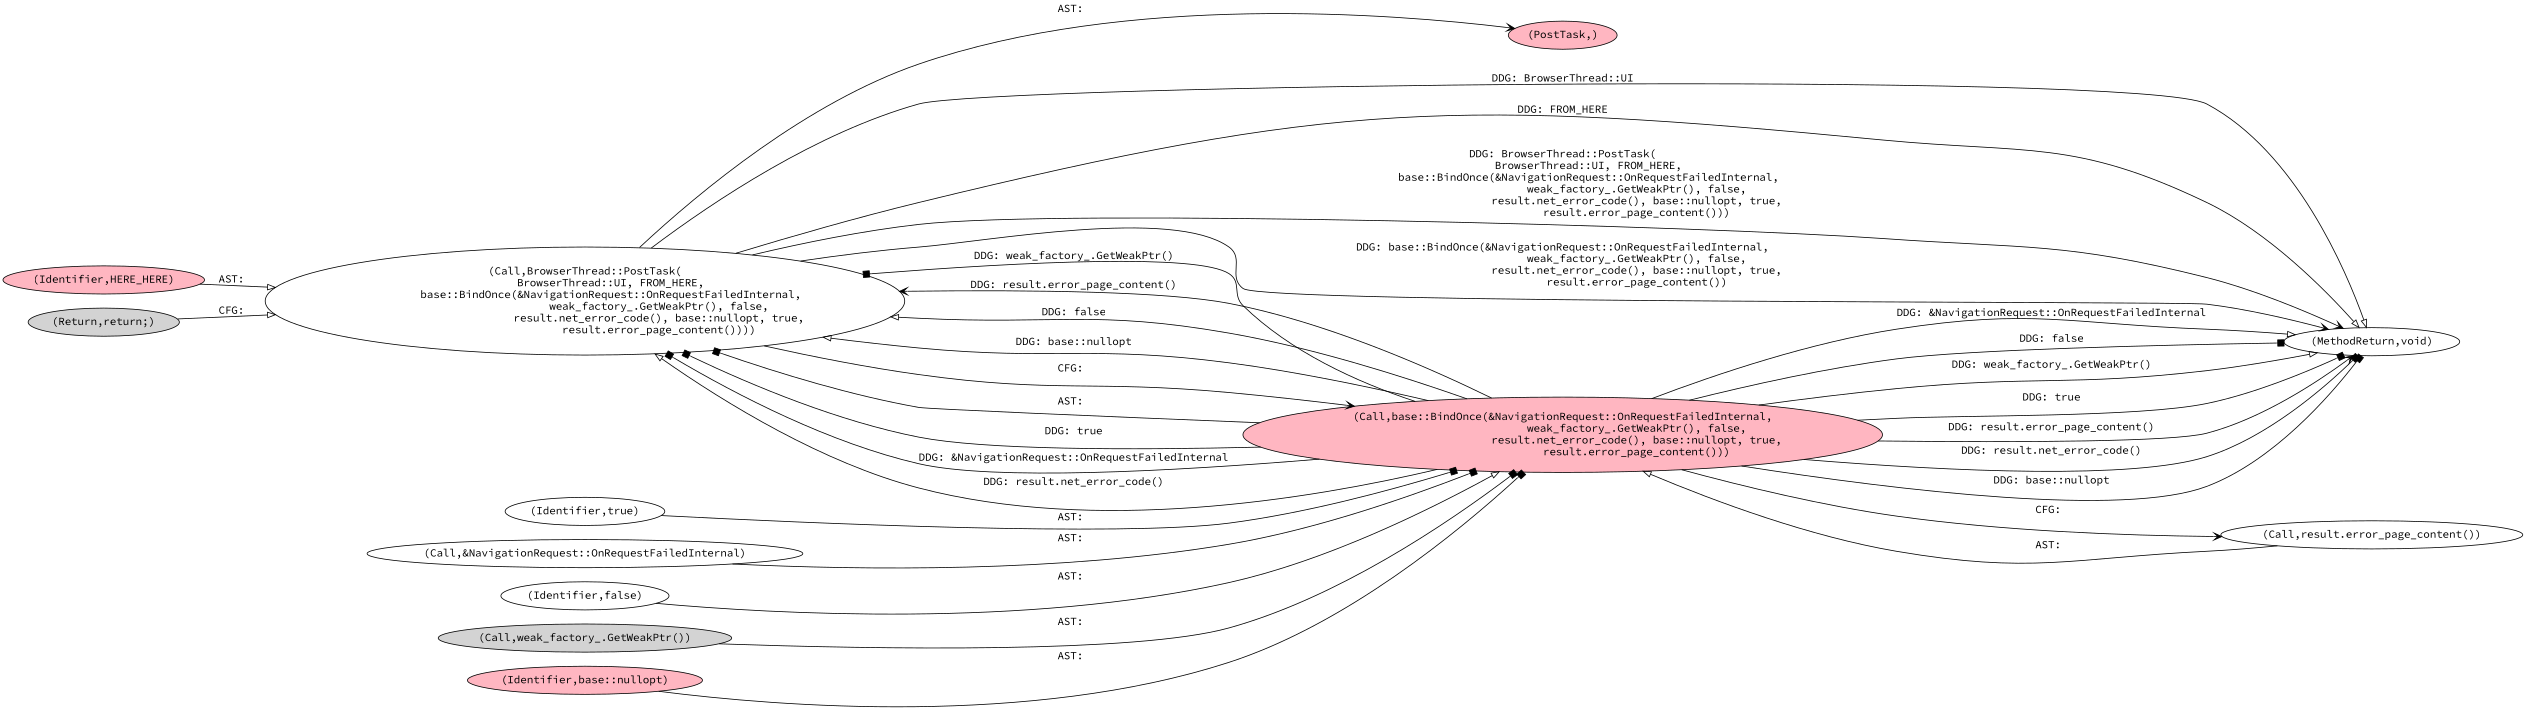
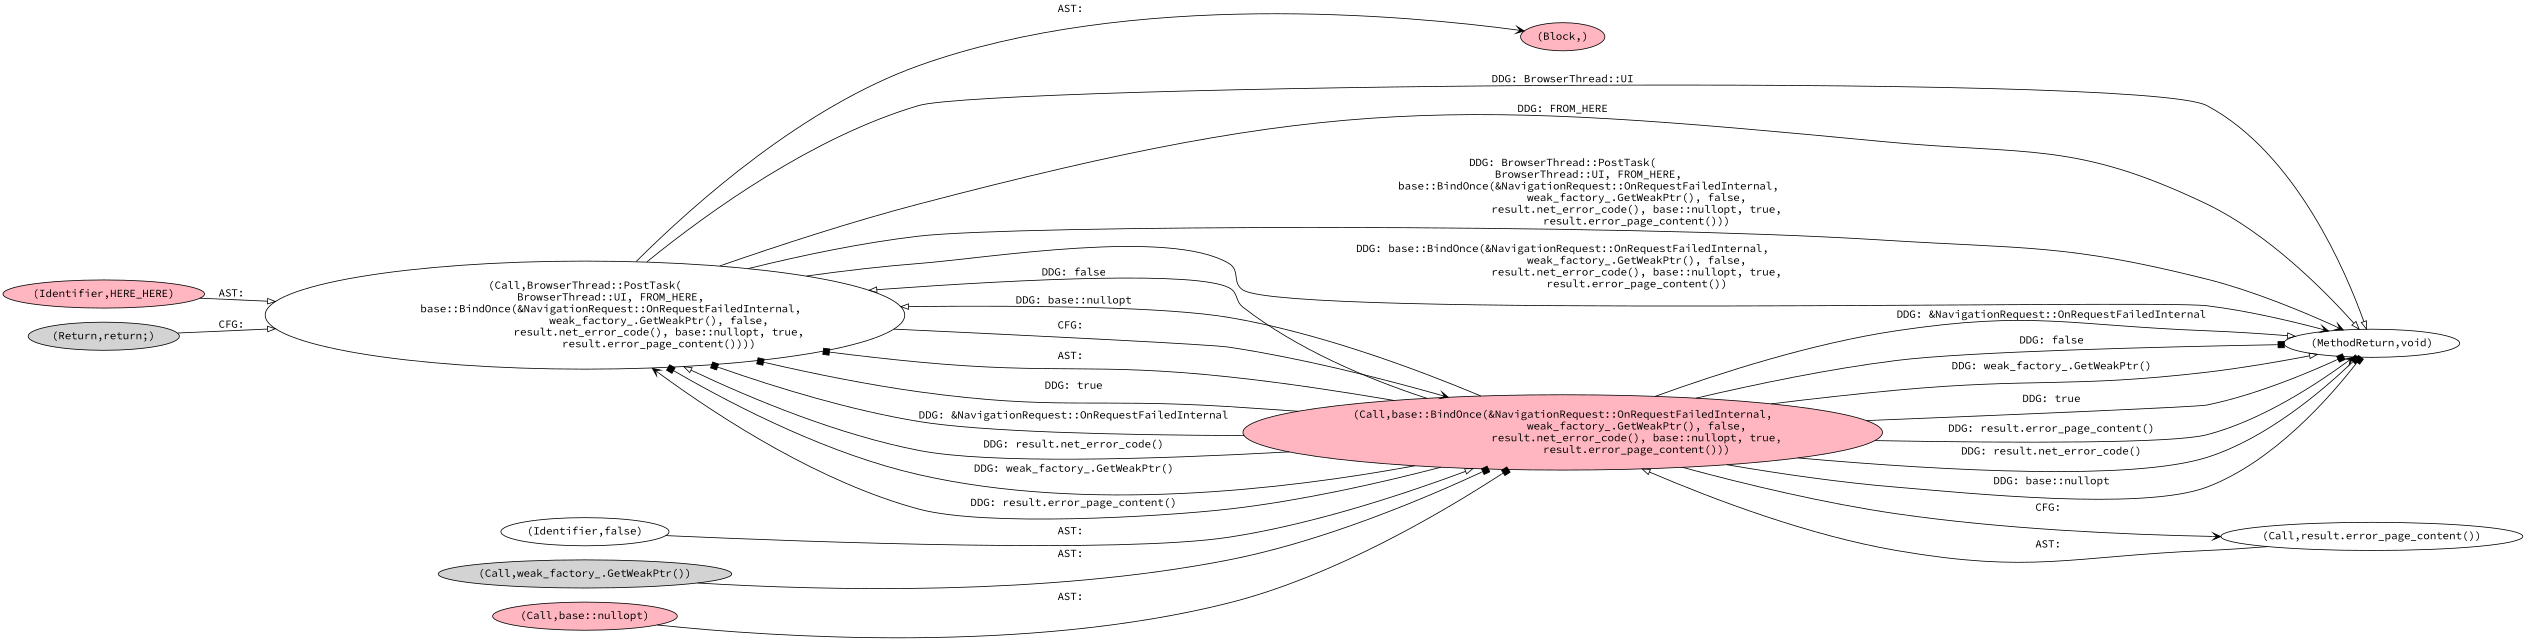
node "(PostTask,)": label "(PostTask,)" -> "(Block,)"
node "(Identifier,true)": removed
node "(Call,&NavigationRequest::OnRequestFailedInternal)": removed
node "(Identifier,base::nullopt)": label "(Identifier,base::nullopt)" -> "(Call,base::nullopt)"
